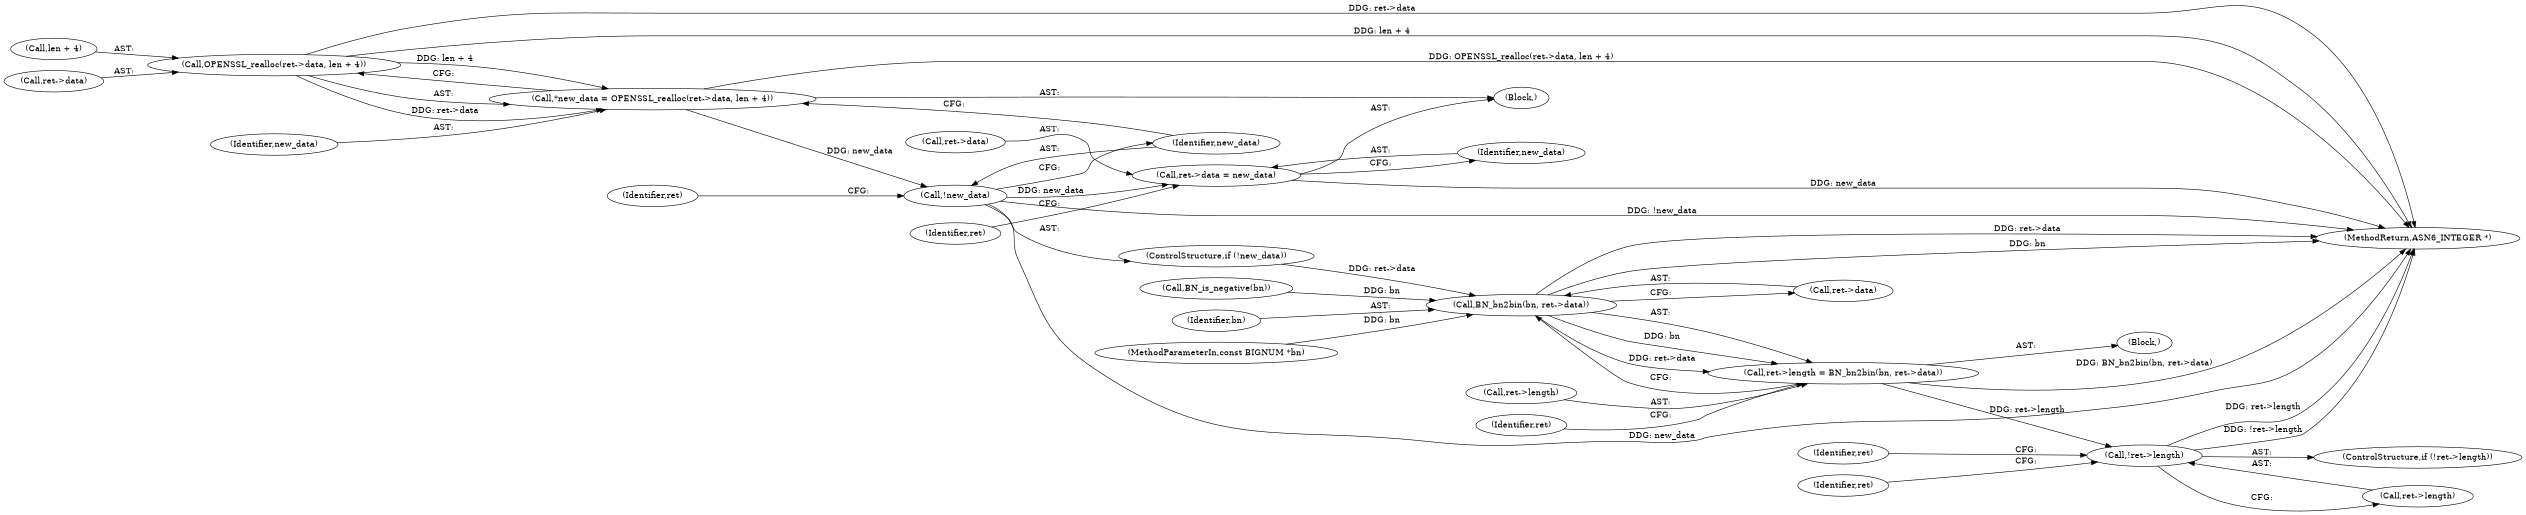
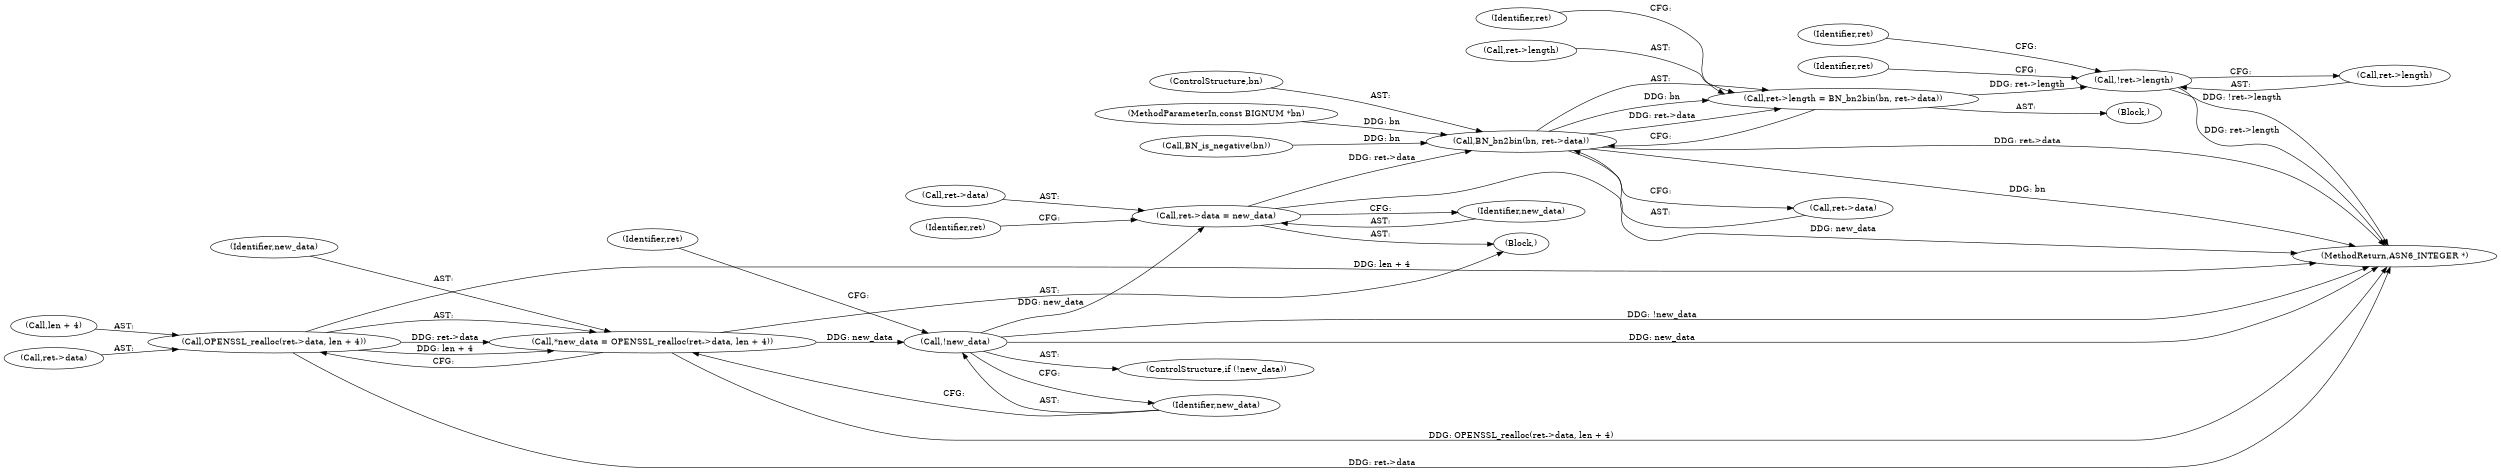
edge "(ControlStructure,if (!new_data))" -> "(Call,BN_bn2bin(bn, ret->data))": now "(Call,ret->data = new_data)" -> "(Call,BN_bn2bin(bn, ret->data))"
node "(Identifier,bn)": label "(Identifier,bn)" -> "(ControlStructure,bn)"
edge "(Call,ret->length = BN_bn2bin(bn, ret->data))" -> "(MethodReturn,ASN6_INTEGER *)": removed, label "DDG: BN_bn2bin(bn, ret->data)"
node "(ControlStructure,if (!ret->length))": removed
